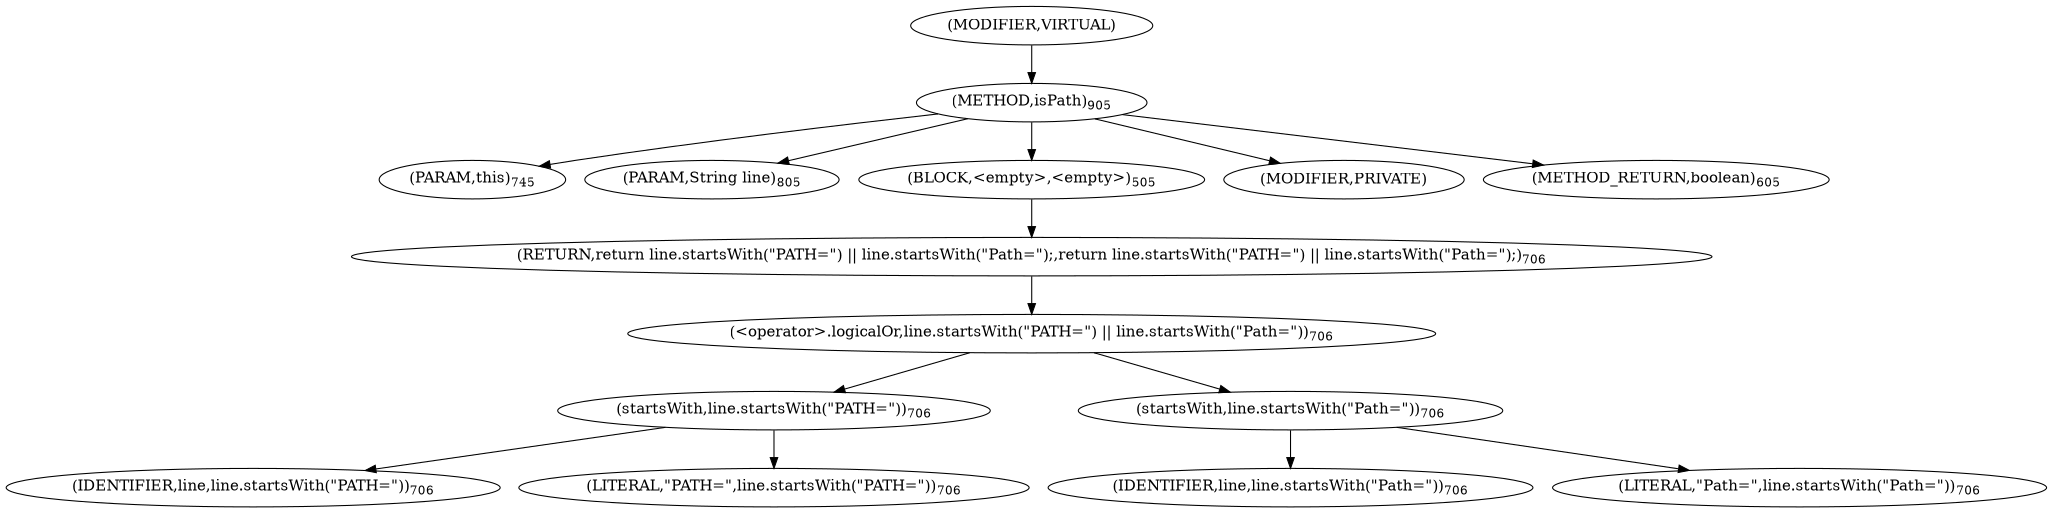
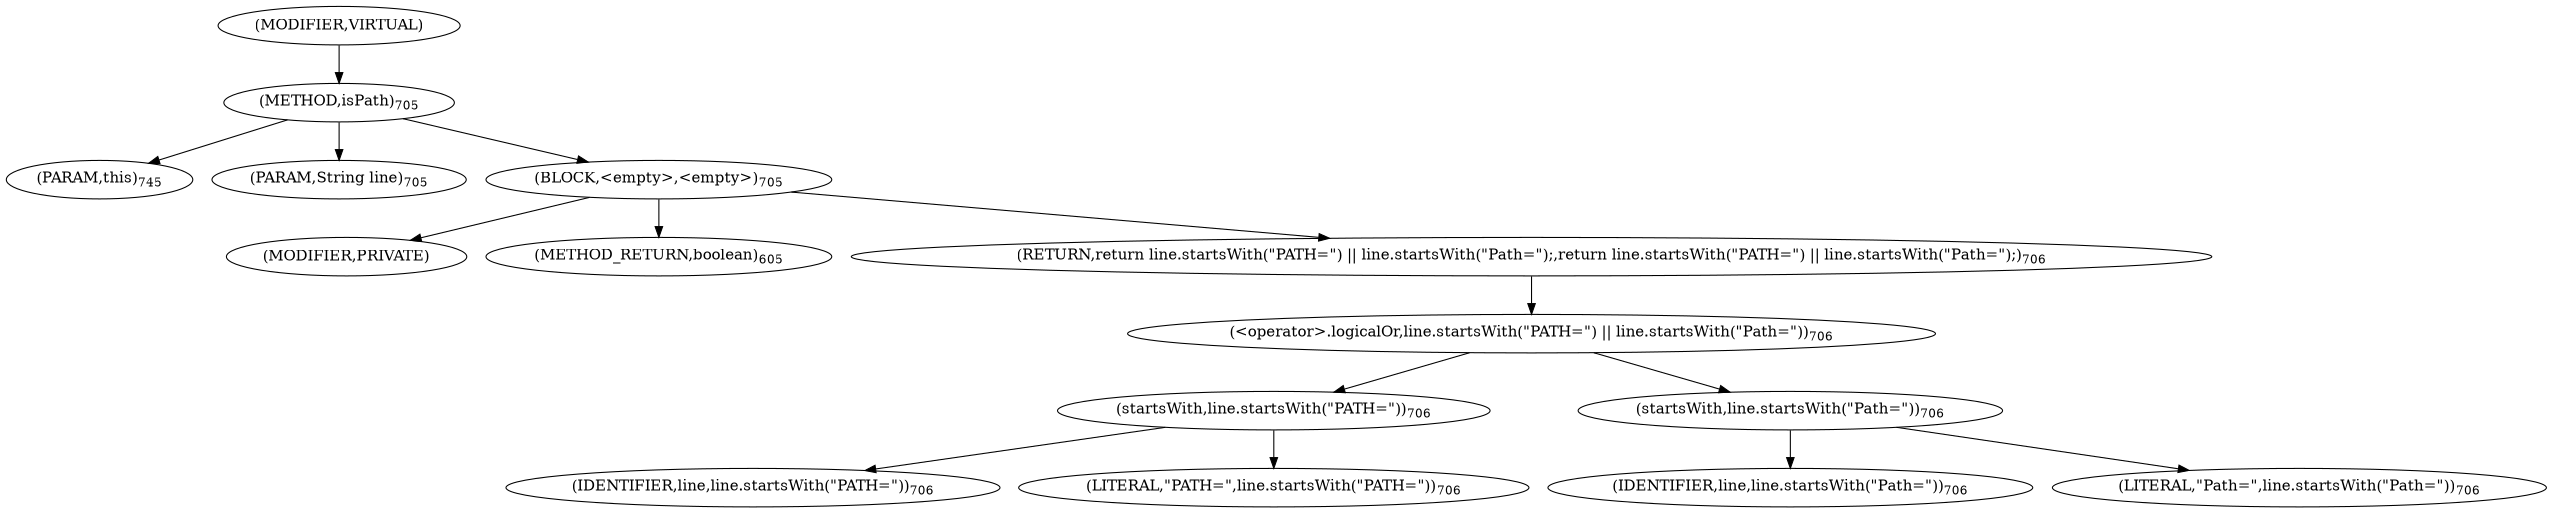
node "(METHOD,isPath)": text "905" -> "705"
edge "(METHOD,isPath)" -> "(METHOD_RETURN,boolean)": now "(BLOCK,<empty>,<empty>)" -> "(METHOD_RETURN,boolean)"
edge "(METHOD,isPath)" -> "(MODIFIER,PRIVATE)": now "(BLOCK,<empty>,<empty>)" -> "(MODIFIER,PRIVATE)"
node "(PARAM,String line)": text "805" -> "705"
node "(BLOCK,<empty>,<empty>)": text "505" -> "705"
